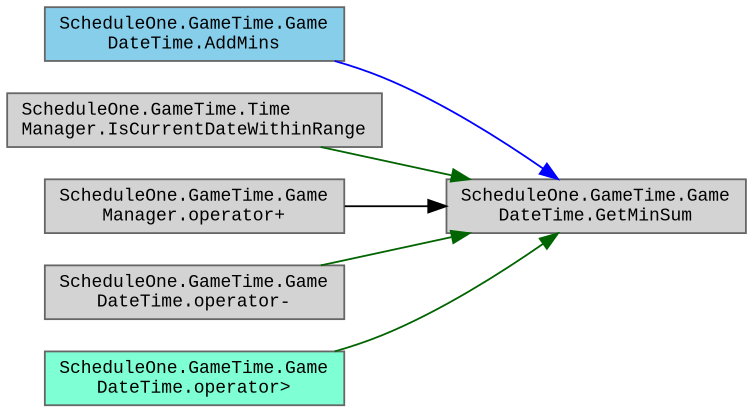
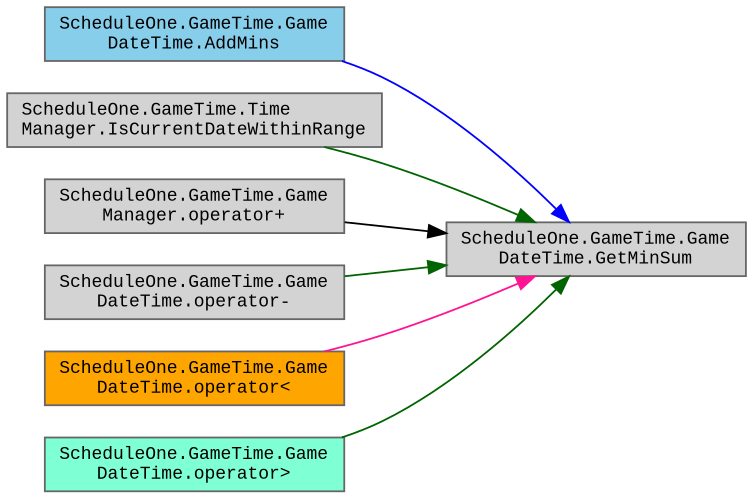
node "ScheduleOne.GameTime.Game DateTime.operator<": added
